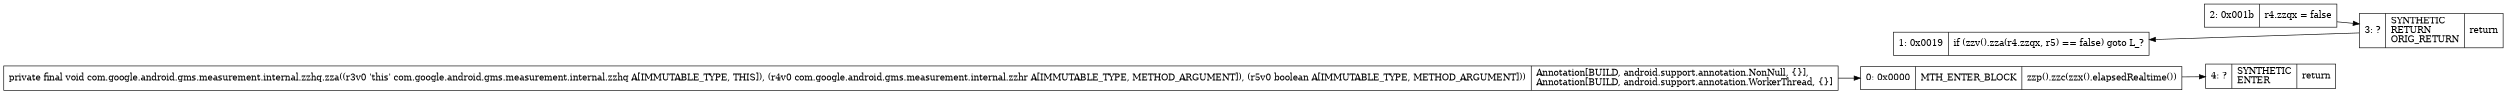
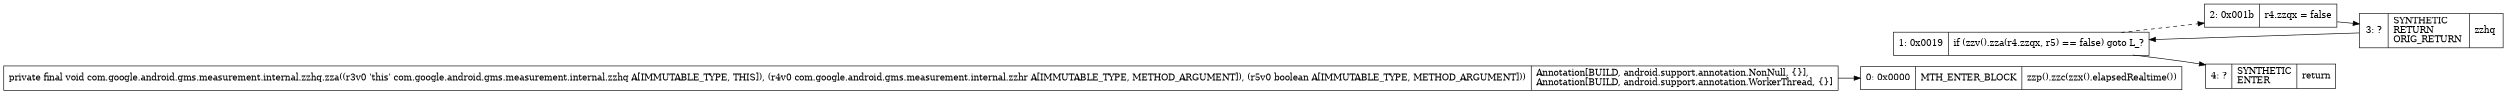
edge "1: 0x0019" -> "2: 0x001b": added
node "3: ?": text "return" -> "zzhq"
edge "0: 0x0000" -> "4: ?": now "1: 0x0019" -> "4: ?"
